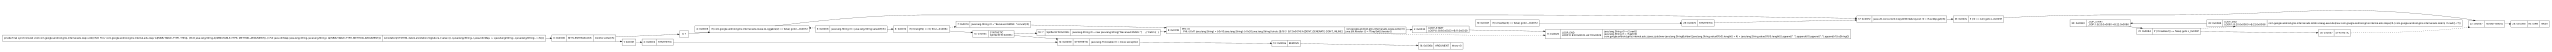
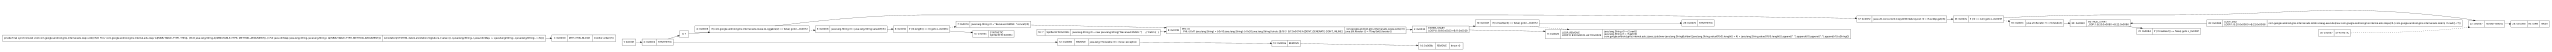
edge "25: 0x0072" -> "17: 0x0072": removed
node "20: 0x0080": text "LOOP_START" -> "METHOD_START"
node "19: 0x007c": added
edge "9: 0x0023" -> "10: 0x0027": added
edge "21: 0x0084" -> "22: 0x0086": removed
edge "5: 0x0008" -> "4: 0x0006": reversed
node "9: 0x0023": text "LOOP_START" -> "ENTER_START"
node "6: 0x0012": text "if (r0.length() == 0) this L_0x006c" -> "if (r0.length() == 0) goto L_0x006c"
edge "21: 0x0084" -> "26: 0x0097": removed
edge "15: 0x006c" -> "16: ?": removed
node "11: 0x0029": text "LOOP_END" -> "LOOP_REMOVE"
edge "8: 0x0018" -> "11: 0x0029": now "10: 0x0027" -> "11: 0x0029"
edge "0: 0x0000" -> "3: ?": now "2: 0x0002" -> "3: ?"
edge "15: 0x006c" -> "12: 0x0069": removed
node "0: 0x0000": text "MTH_ENTER_BLOCK" -> "MTH_THIS_BLOCK"
edge "0: 0x0000" -> "1: 0x0001": removed
node "12: 0x0069": text "SYNTHETIC" -> "REMOVE"
node "14: 0x006b": text "ARGUMENT" -> "REMOVE"
